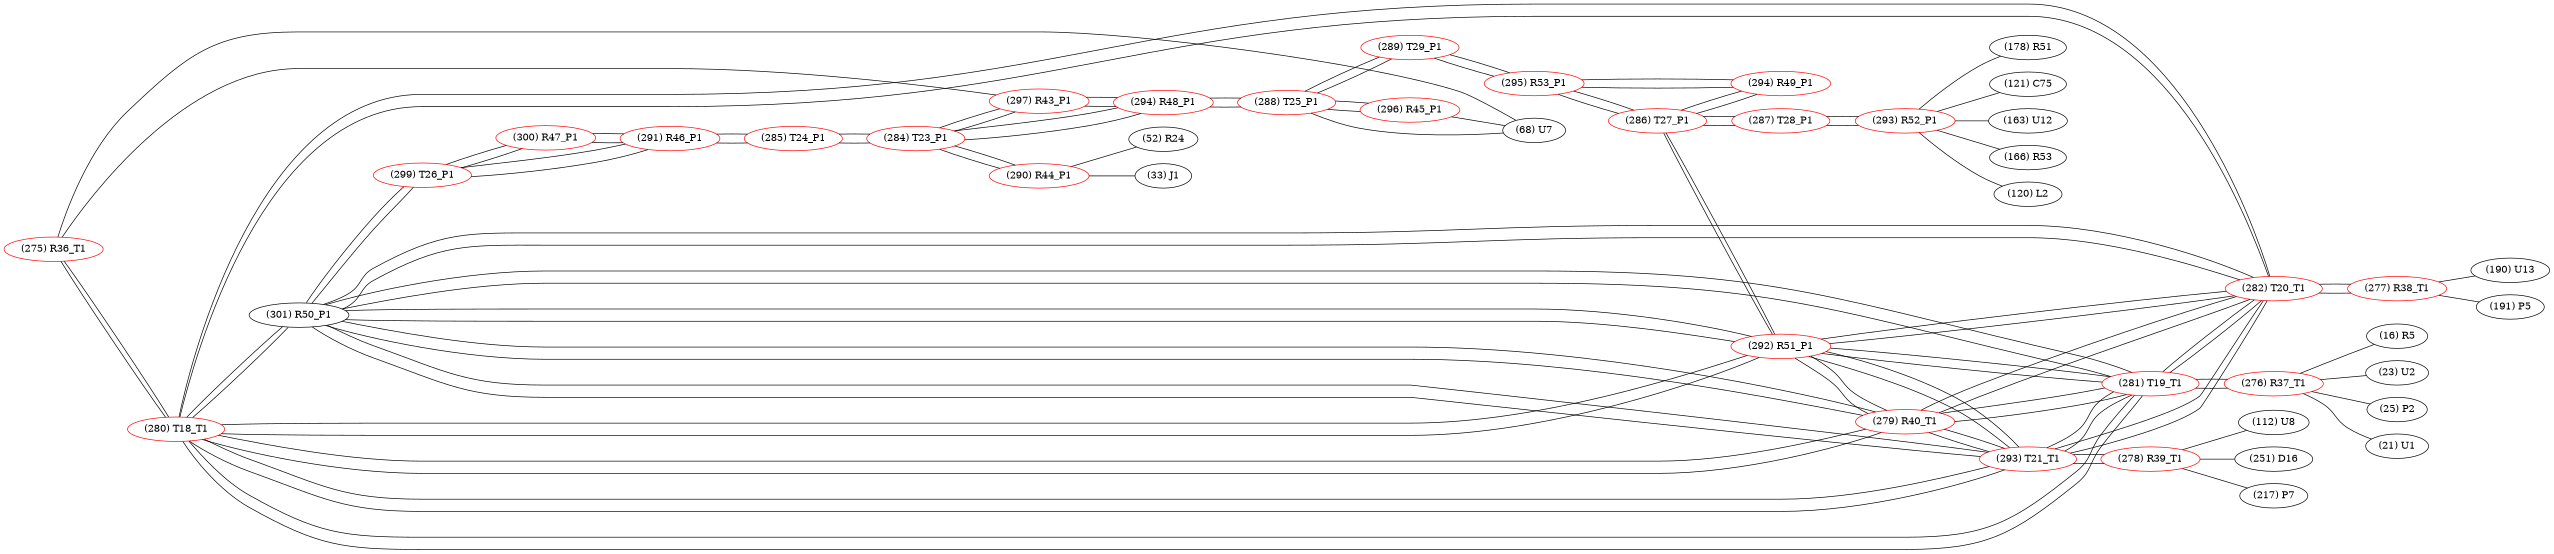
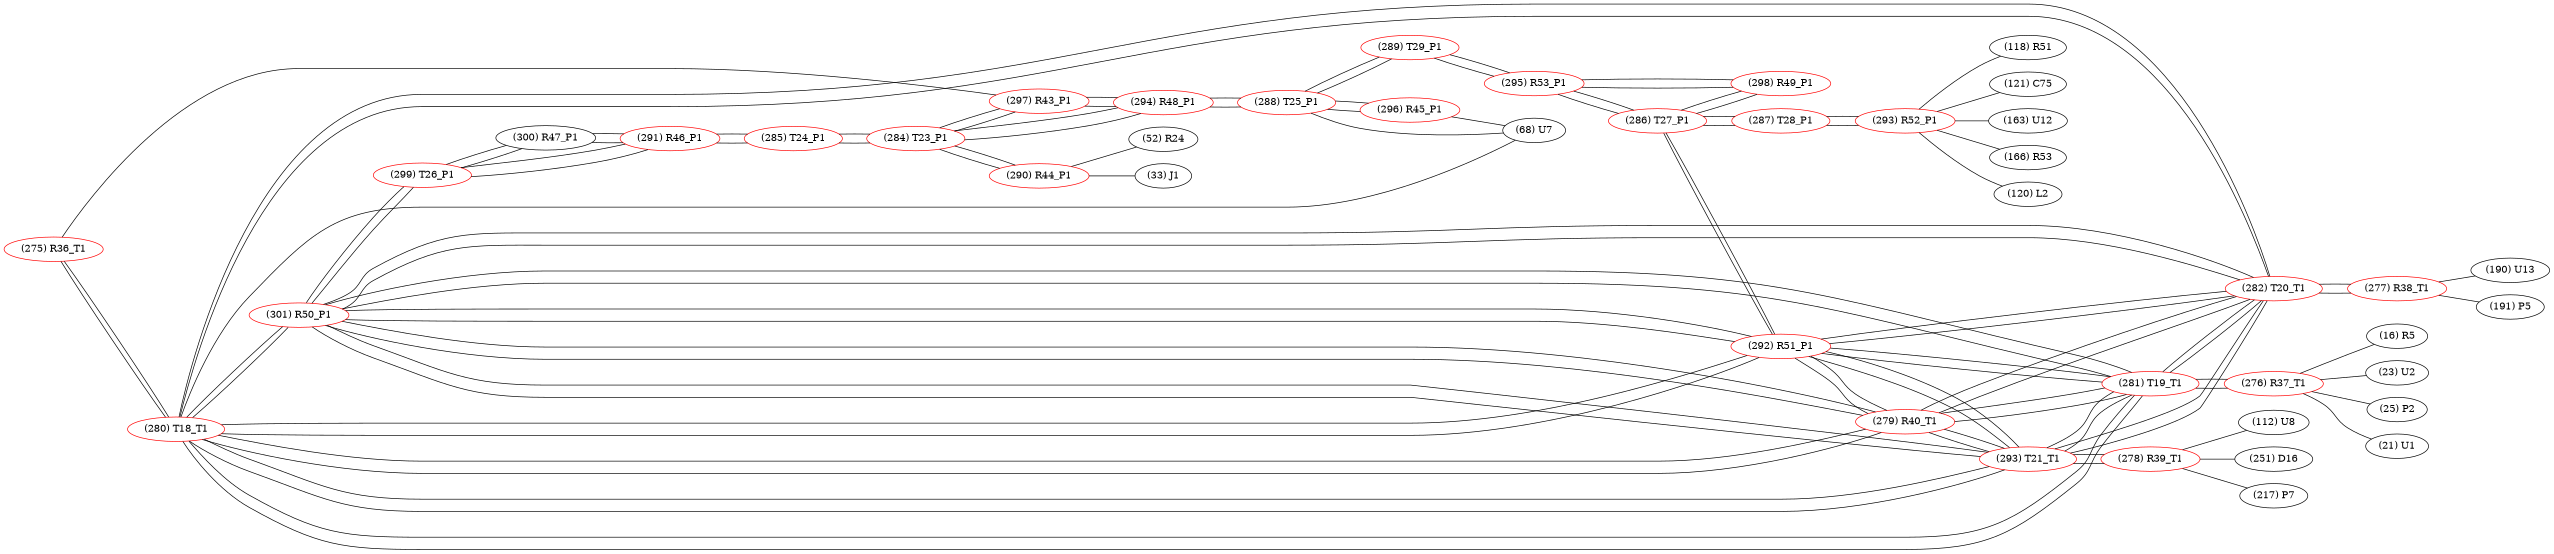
edge "(68) U7" -- "(275) R36_T1": now "(68) U7" -- "(280) T18_T1"
node "(178) R51": label "(178) R51" -> "(118) R51"
node "(294) R49_P1": label "(294) R49_P1" -> "(298) R49_P1"
node "(300) R47_P1": color red -> black
node "(301) R50_P1": color black -> red
